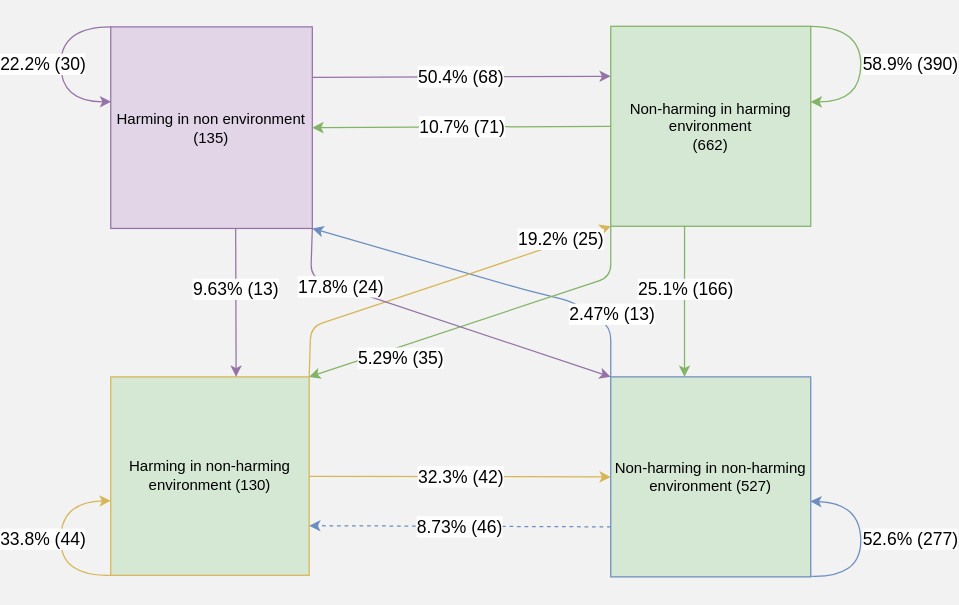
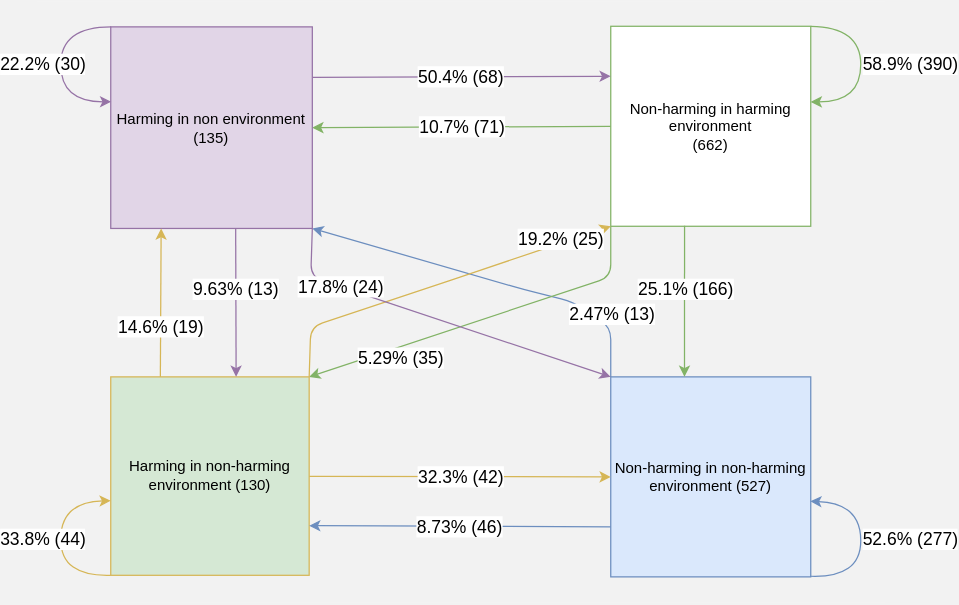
node "Non-harming in harming environment (662)": fillcolor #d5e8d4 -> #ffffff
edge "Harming in non-harming environment (130)" -> "Harming in non environment (135)": added, label "14.6% (19)"
node "Non-harming in non-harming environment (527)": fillcolor #d5e8d4 -> #dae8fc
edge "Non-harming in non-harming environment (527)" -> "Harming in non-harming environment (130)": style dashed -> solid
